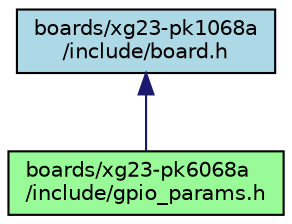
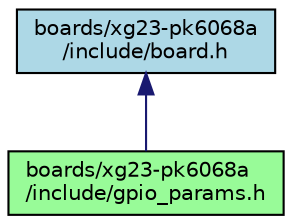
node "boards/xg23-pk1068a /include/board.h": label "boards/xg23-pk1068a /include/board.h" -> "boards/xg23-pk6068a /include/board.h"
